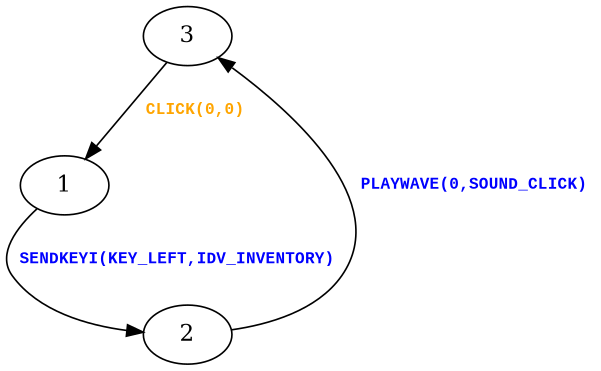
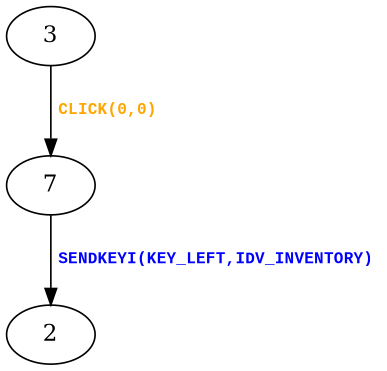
node "1": label "1" -> "7"
edge "2" -> "3": removed, label "PLAYWAVE(0,SOUND_CLICK)"
